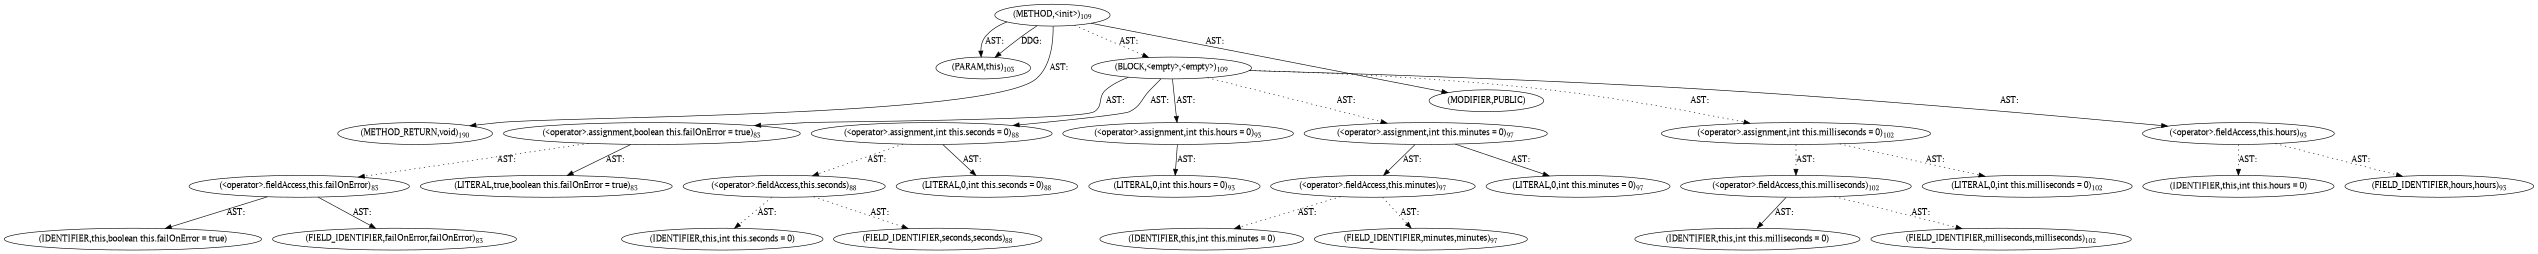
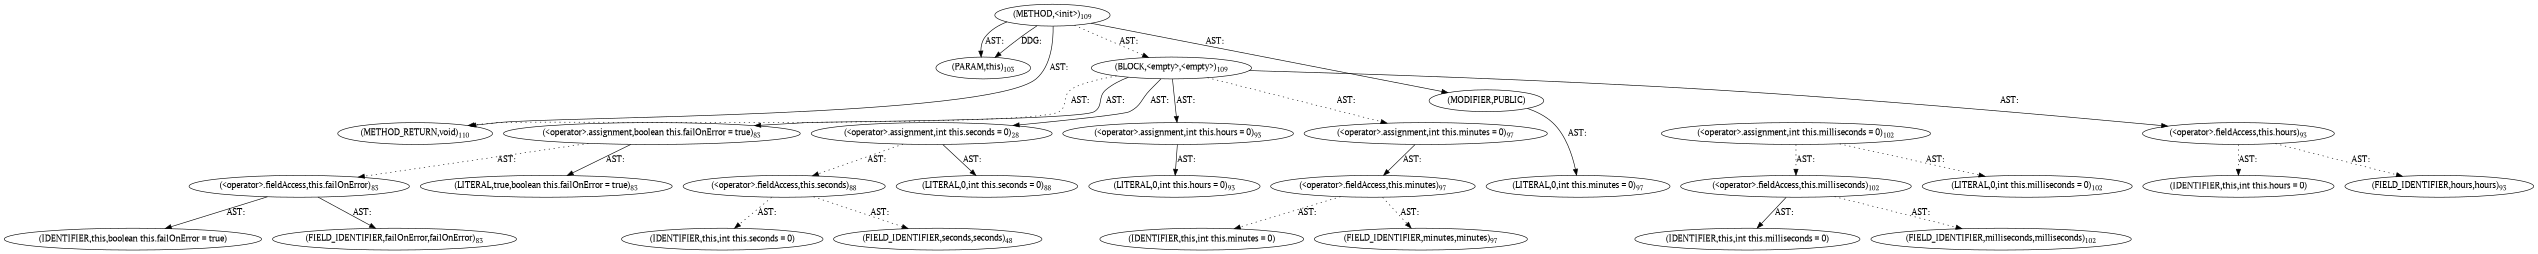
edge "(BLOCK,<empty>,<empty>)" -> "(<operator>.assignment,int this.milliseconds = 0)": now "(BLOCK,<empty>,<empty>)" -> "(METHOD_RETURN,void)"
node "(METHOD_RETURN,void)": text "190" -> "110"
node "(<operator>.assignment,int this.seconds = 0)": text "88" -> "28"
edge "(<operator>.assignment,int this.minutes = 0)" -> "(LITERAL,0,int this.minutes = 0)": now "(MODIFIER,PUBLIC)" -> "(LITERAL,0,int this.minutes = 0)"
node "(FIELD_IDENTIFIER,seconds,seconds)": text "88" -> "48"
